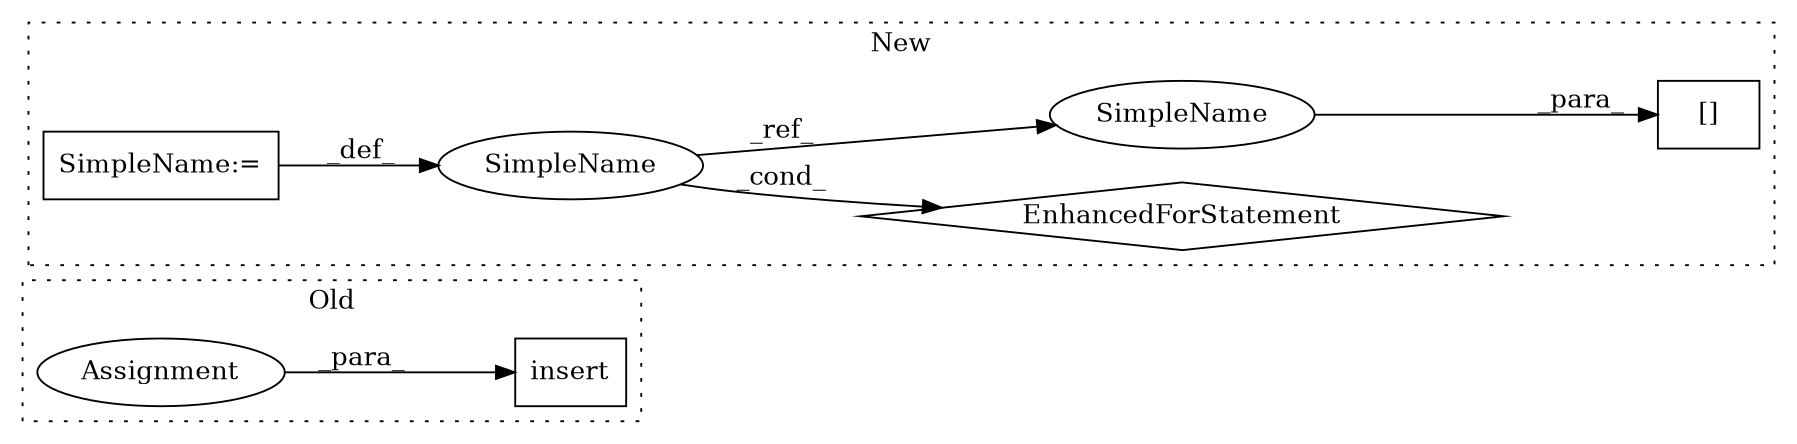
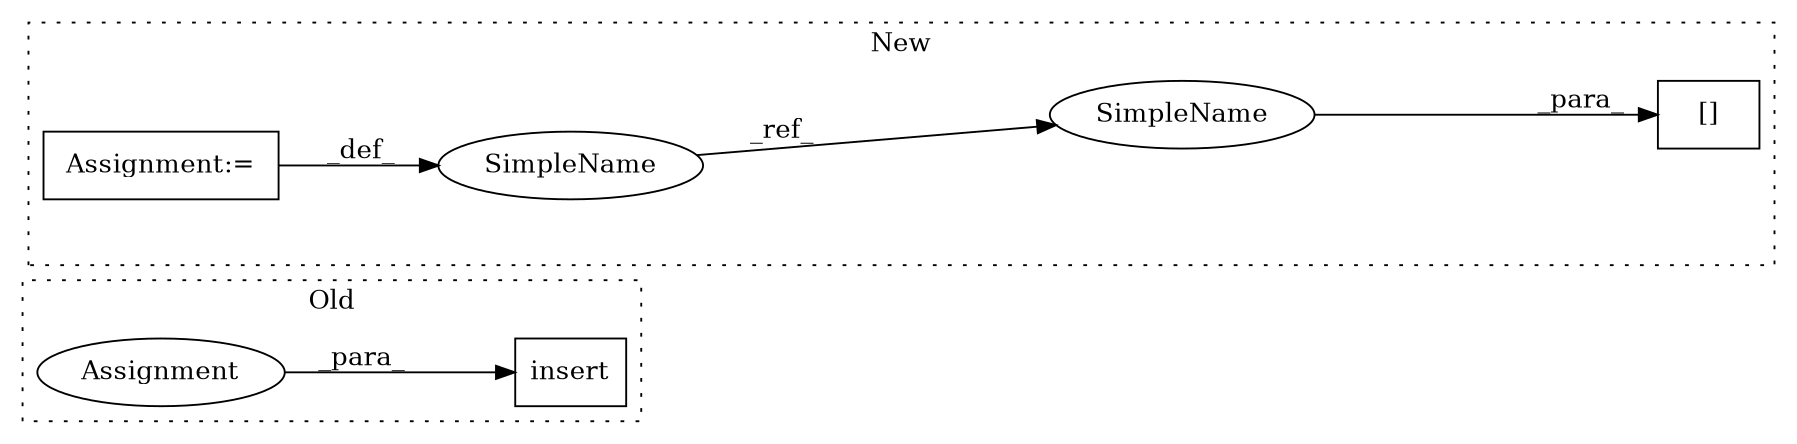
node "SimpleName:=": label "SimpleName:=" -> "Assignment:="
node "EnhancedForStatement": removed
